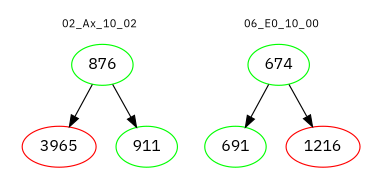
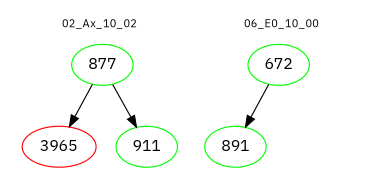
node "876": label "876" -> "877"
node "674": label "674" -> "672"
node "691": label "691" -> "891"
node "1216": removed
